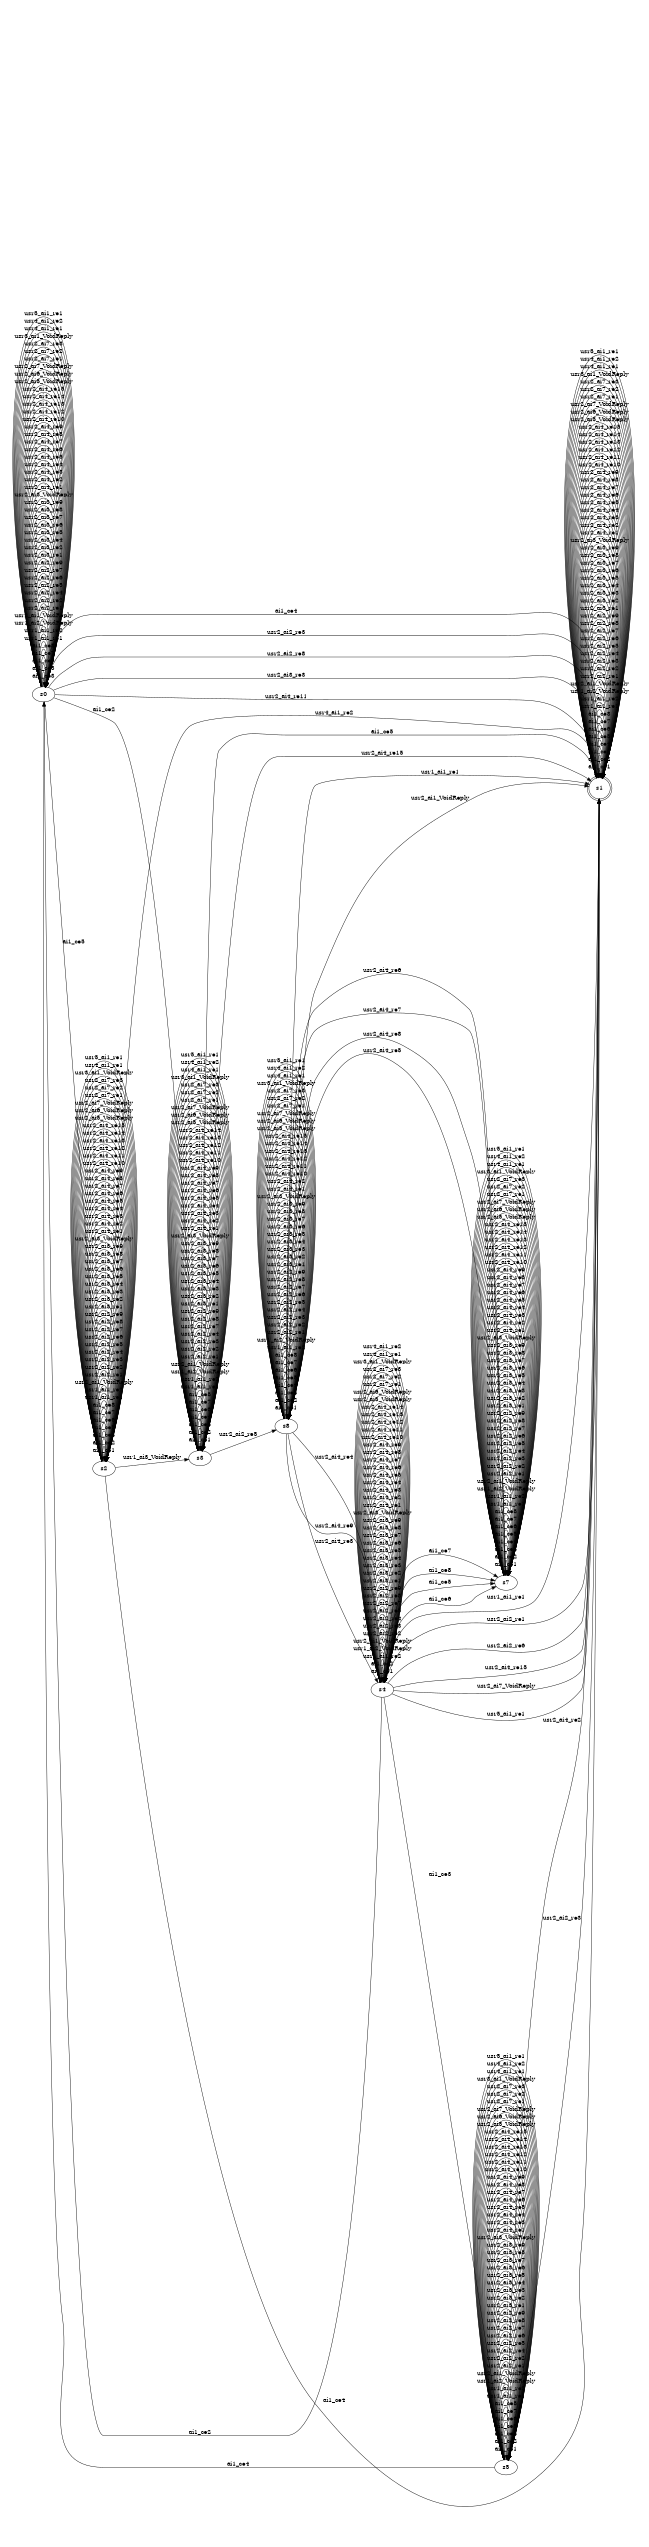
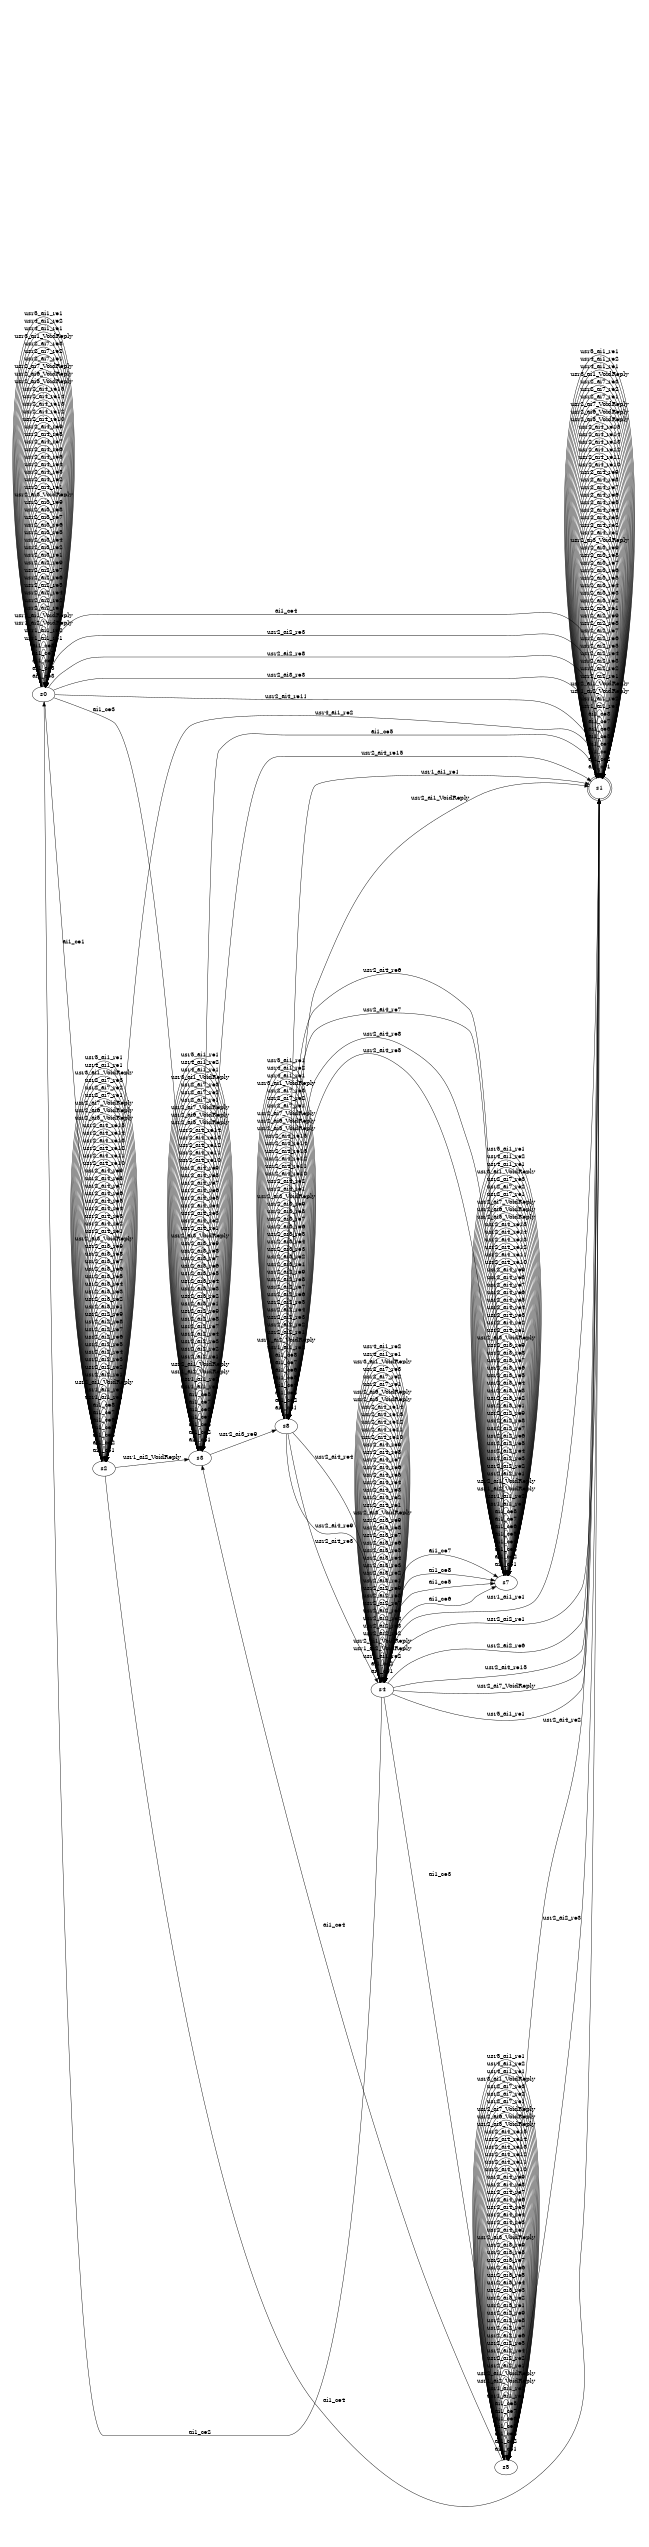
edge "s0" -> "s3": label "ai1_ce2" -> "ai1_ce3"
edge "s0" -> "s2": label "ai1_ce5" -> "ai1_ce1"
edge "s3" -> "s8": label "usr2_ai2_re5" -> "usr2_ai3_re9"
edge "s2" -> "s3": label "usr1_ai3_VoidReply" -> "usr1_ai2_VoidReply"
edge "s5" -> "s0": now "s5" -> "s3"
